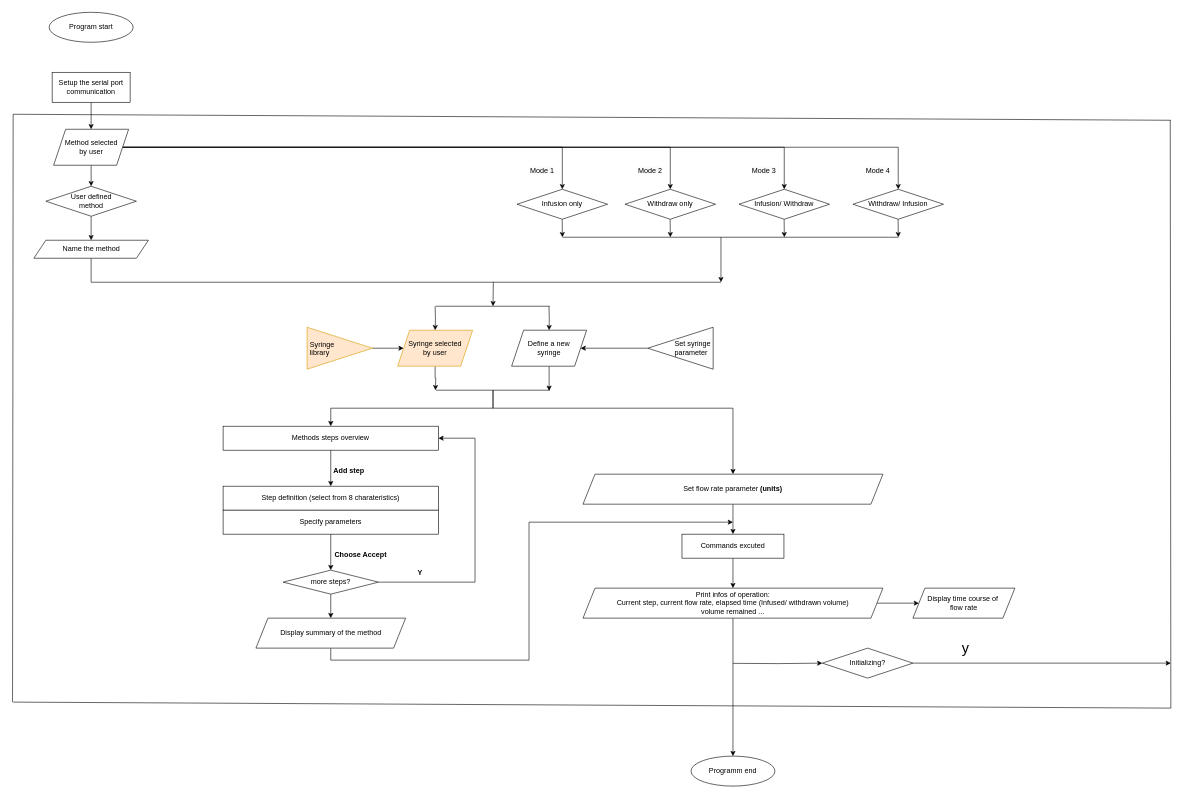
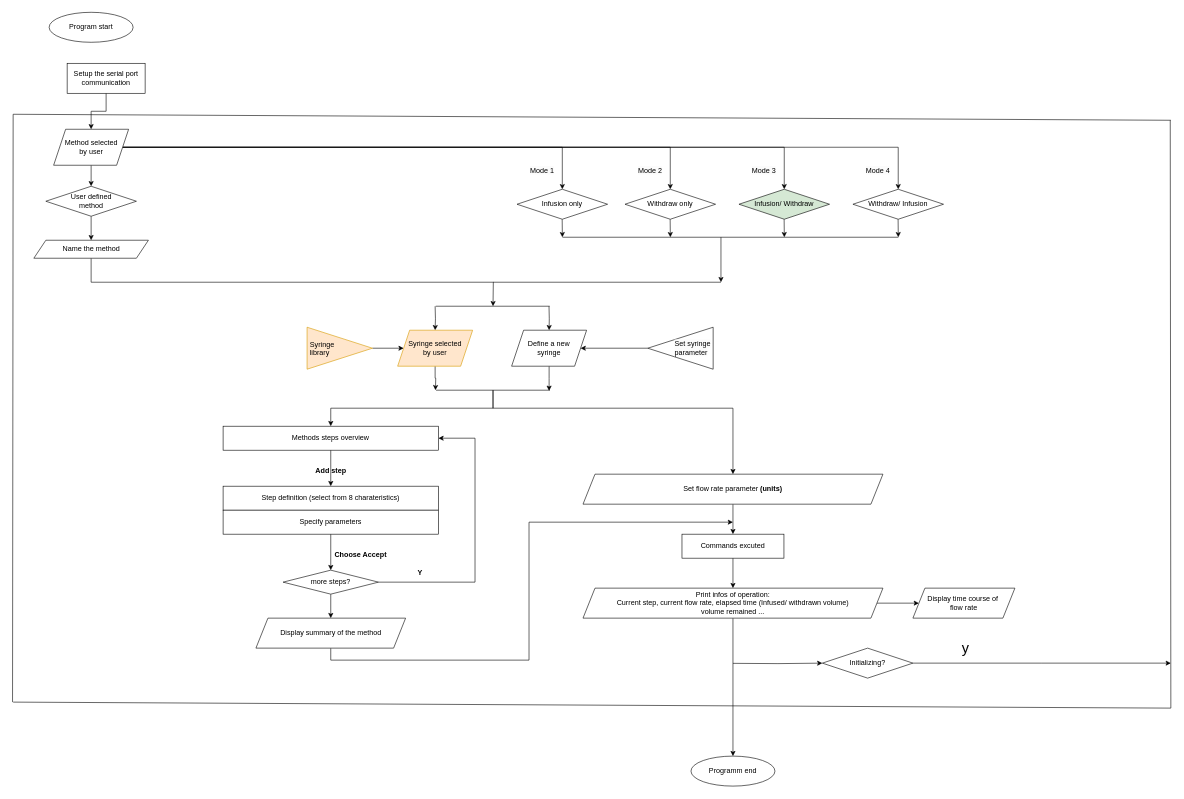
node "Setup the serial port communication": moved (91, 87) -> (106, 78)
node "Infusion/ Withdraw": fillcolor #ffffff -> #d5e8d4
node "Add step": moved (349, 471) -> (331, 471)
